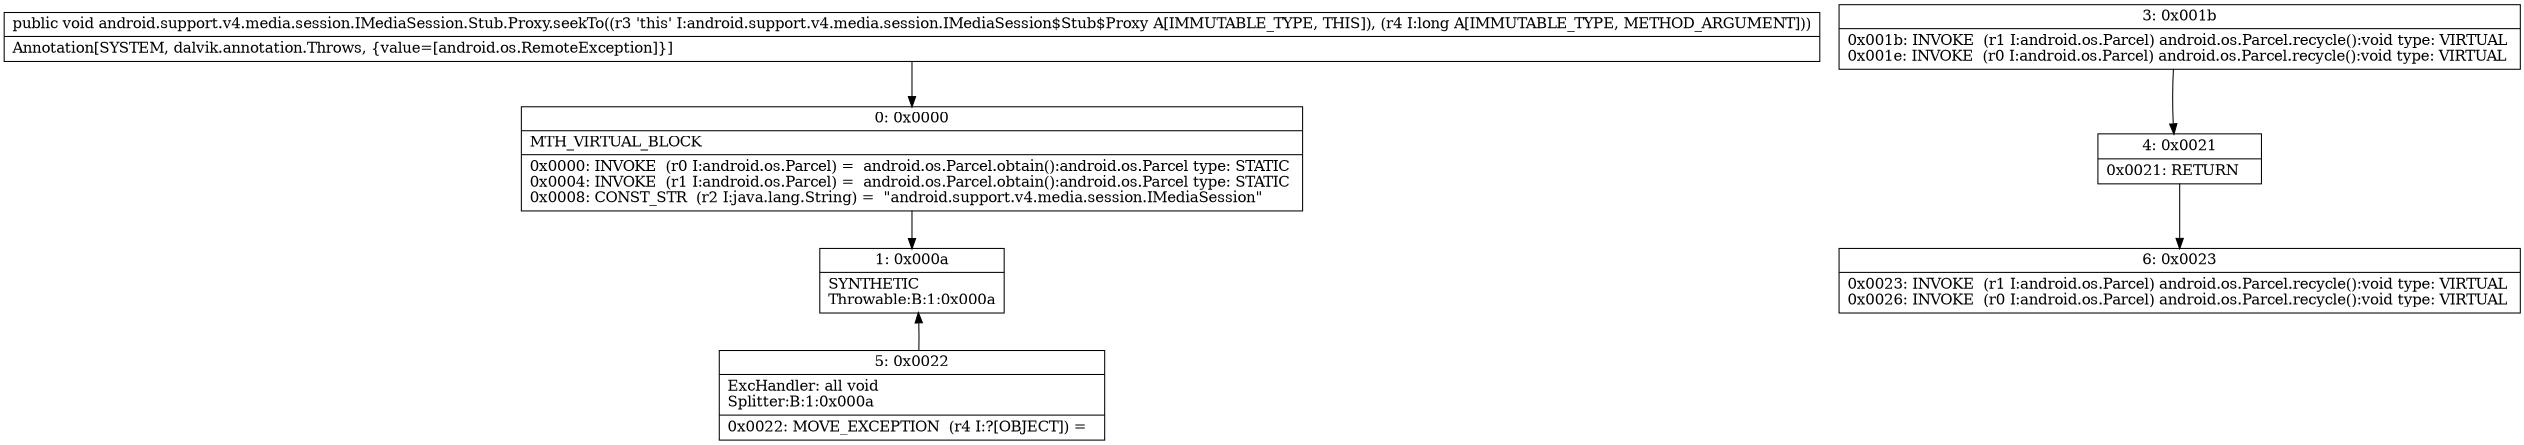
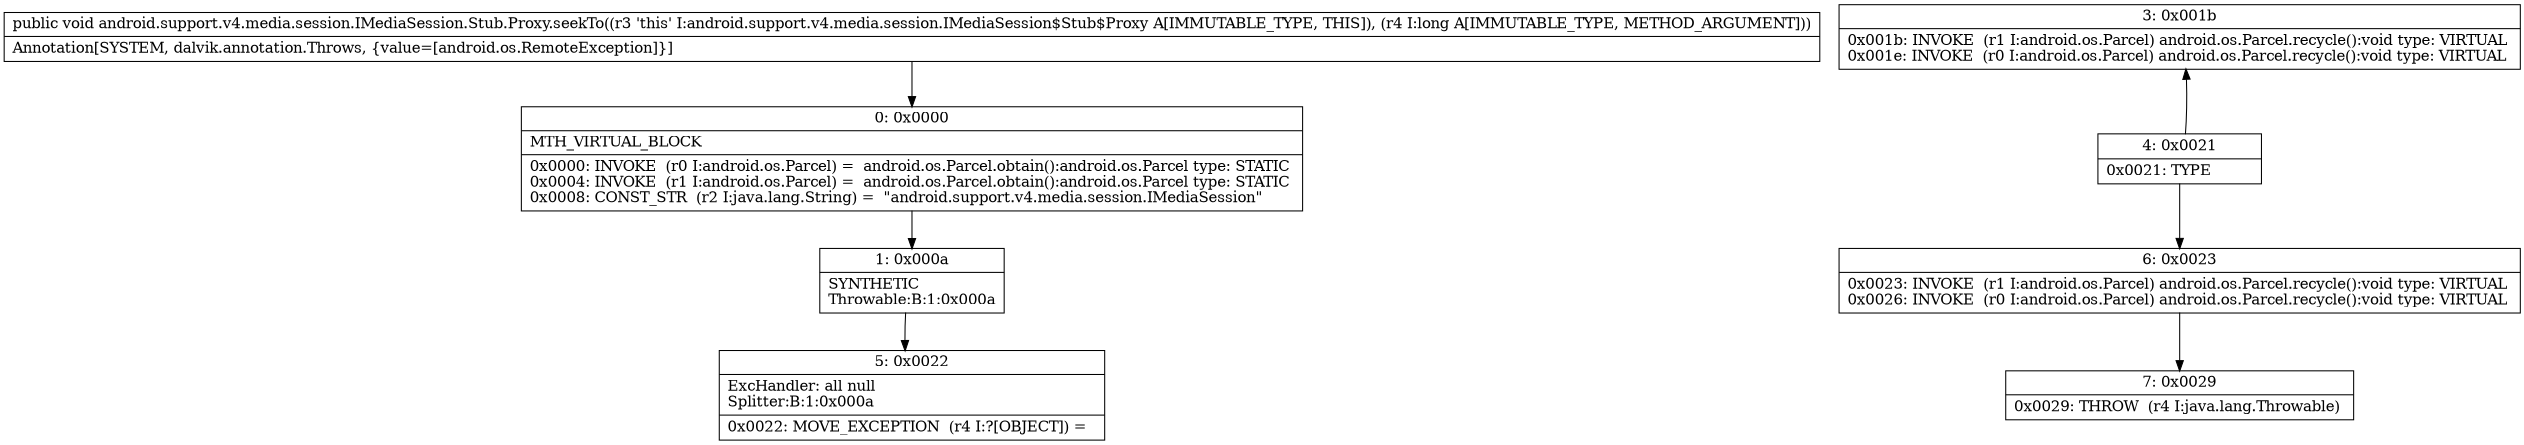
edge "3: 0x001b" -> "4: 0x0021": reversed
node "4: 0x0021": text "0x0021: RETURN" -> "0x0021: TYPE"
edge "5: 0x0022" -> "1: 0x000a": reversed
node "5: 0x0022": text "ExcHandler: all void" -> "ExcHandler: all null"
node "7: 0x0029": added
